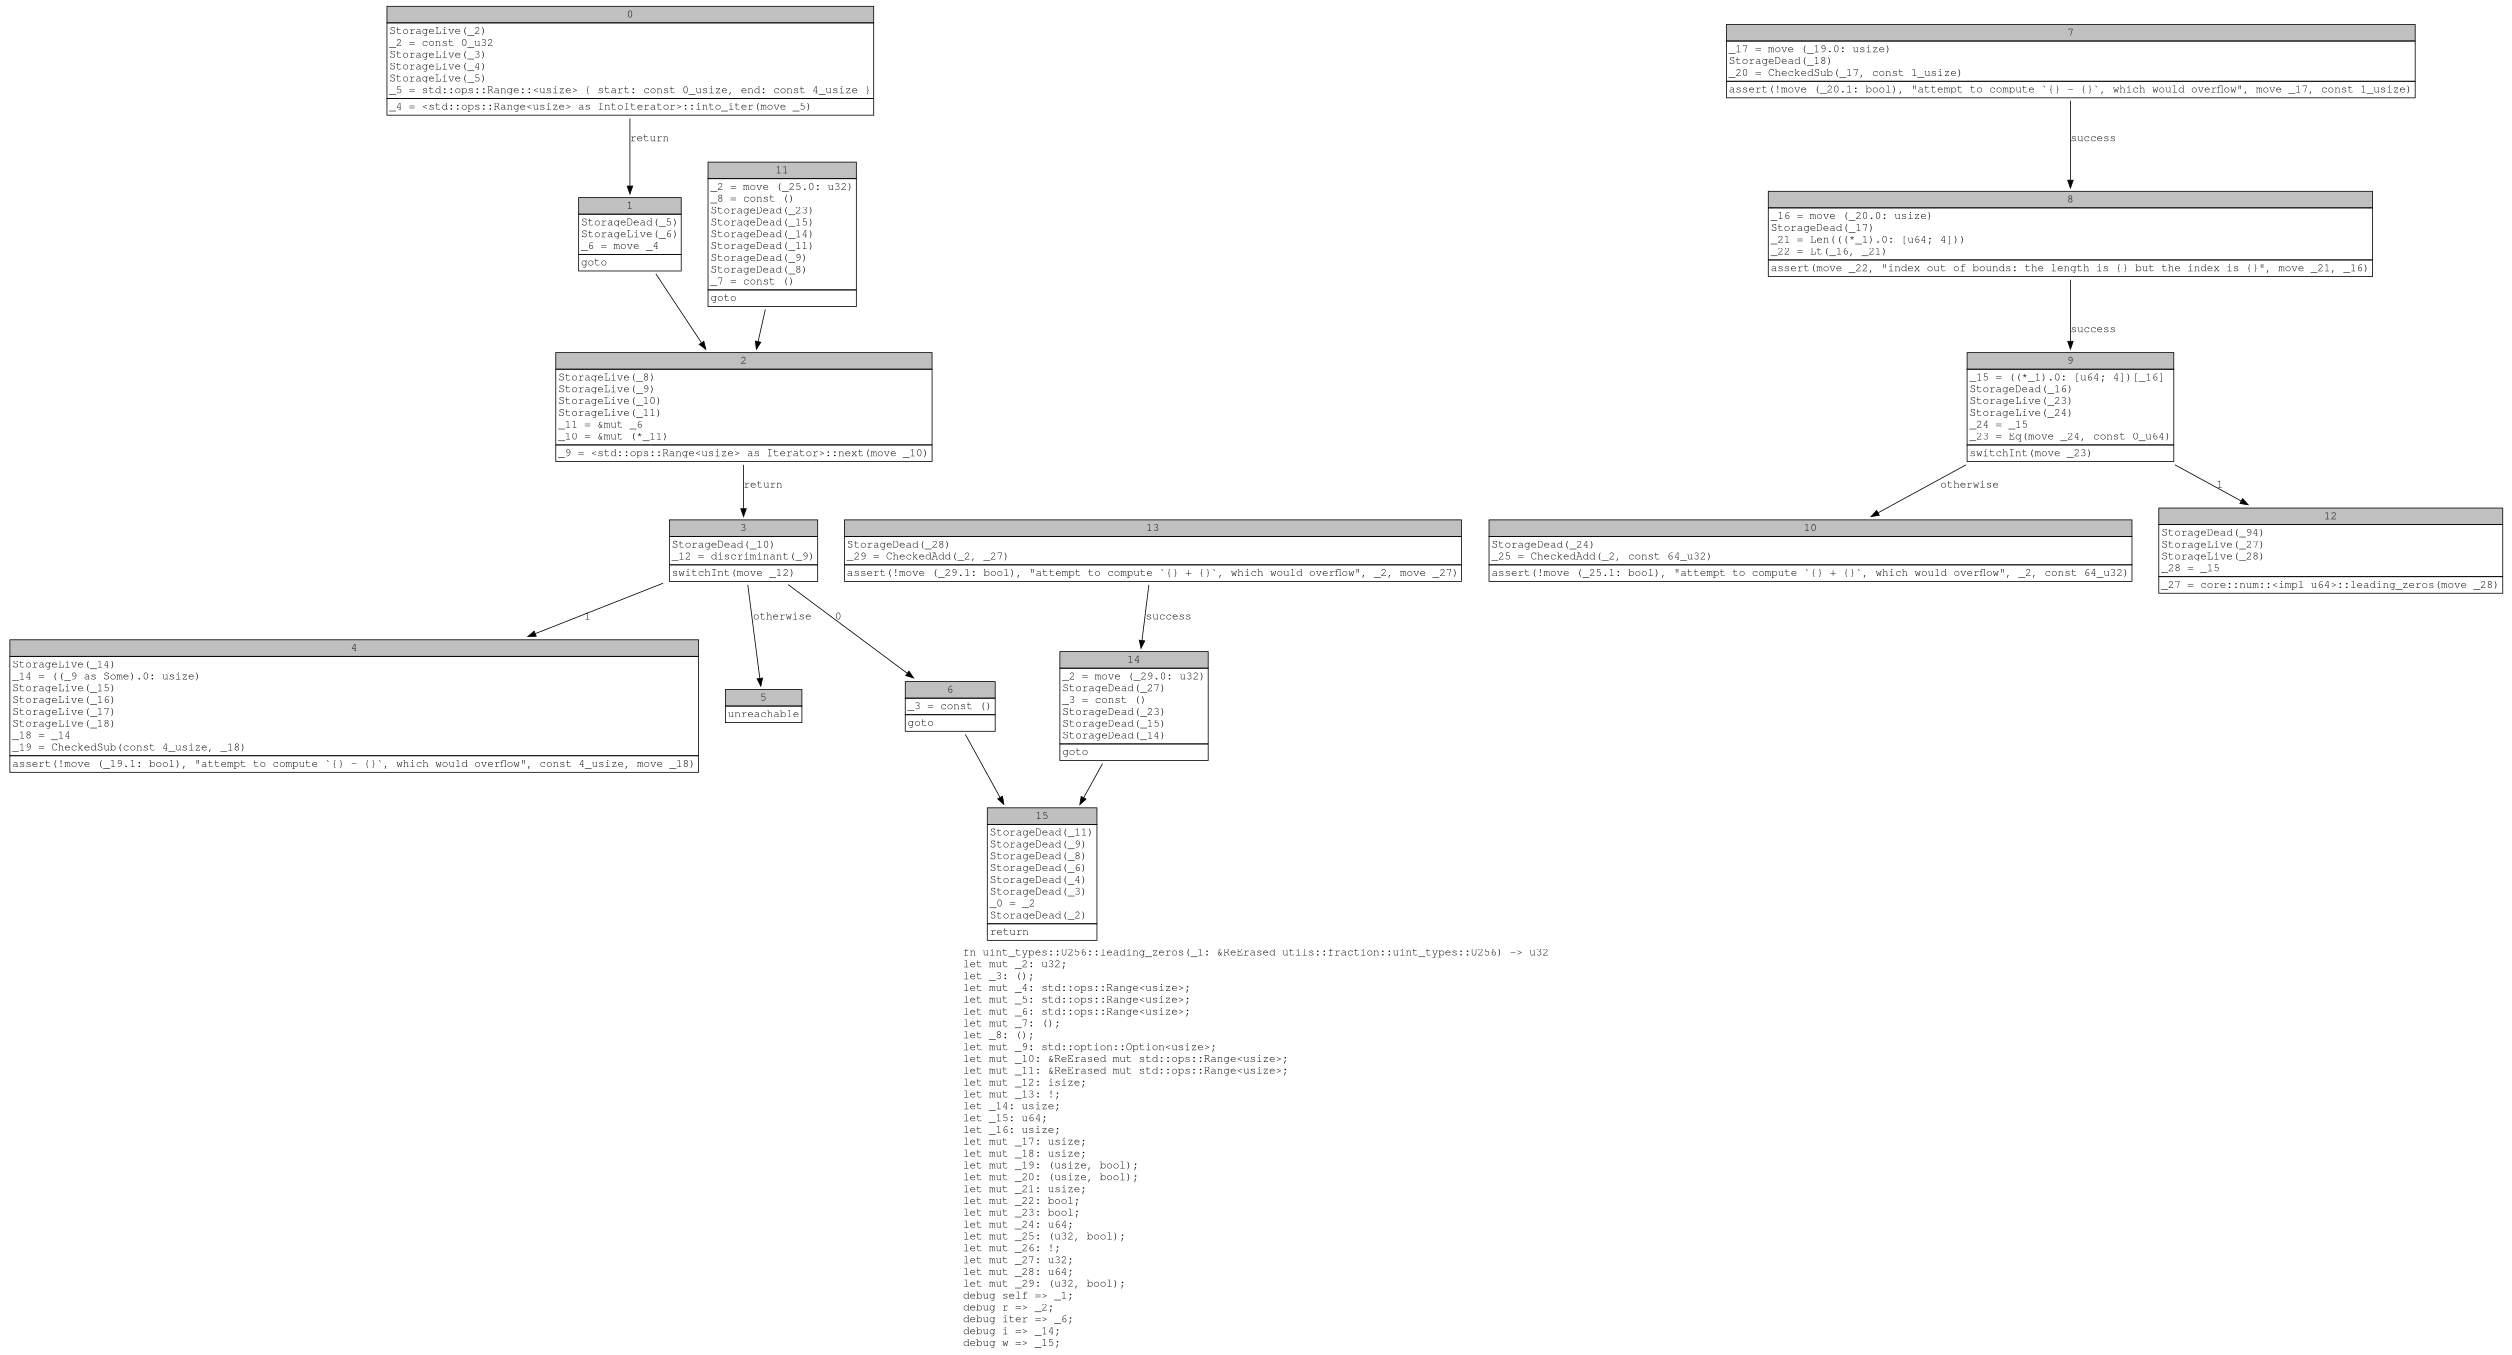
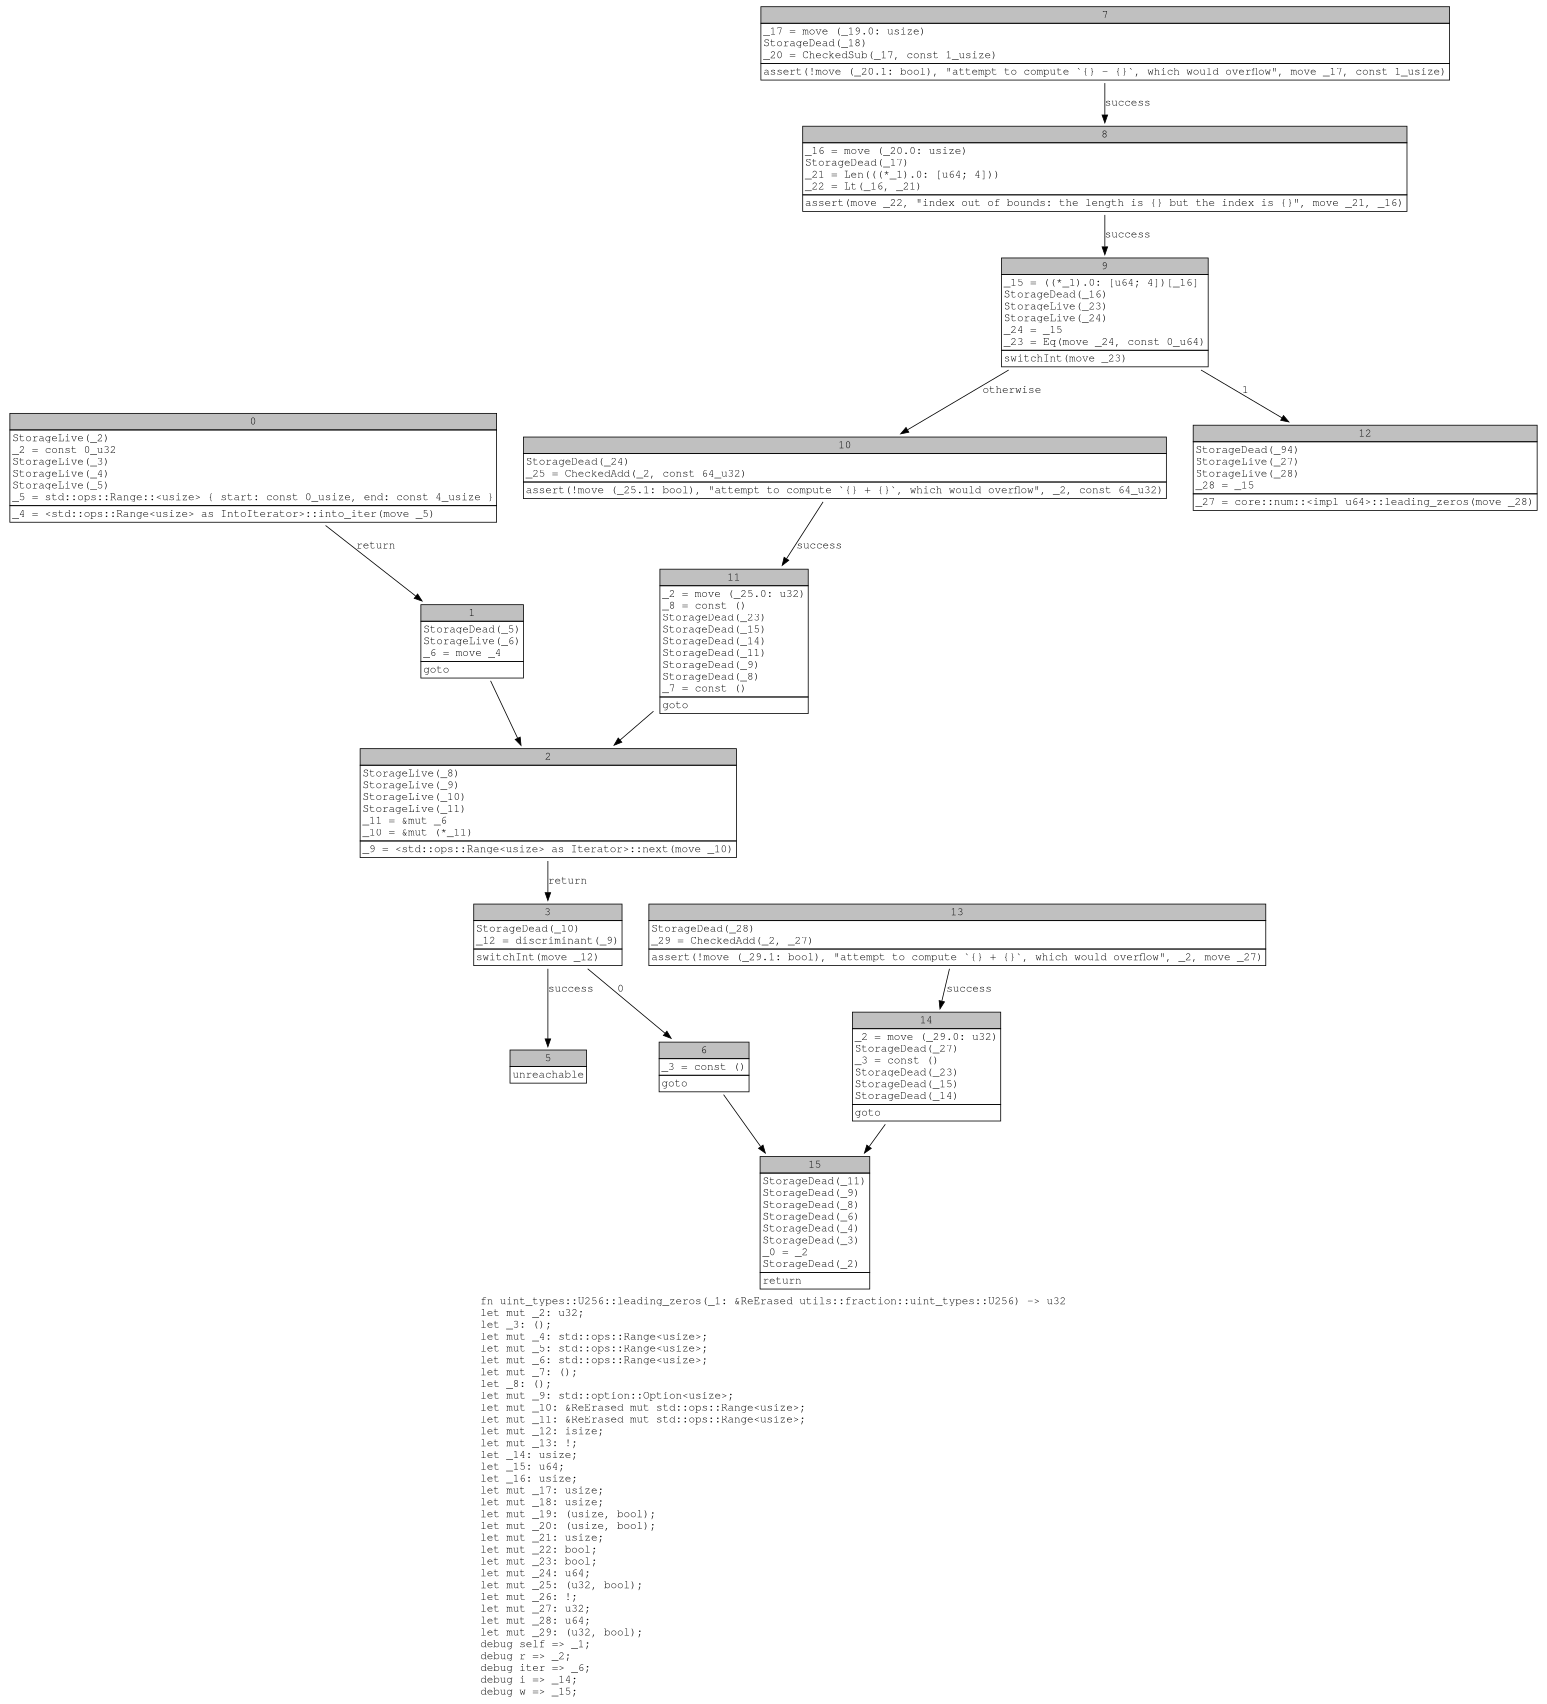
edge "10" -> "11": added, label "success"
edge "3" -> "5": label "otherwise" -> "success"
node "4": removed
